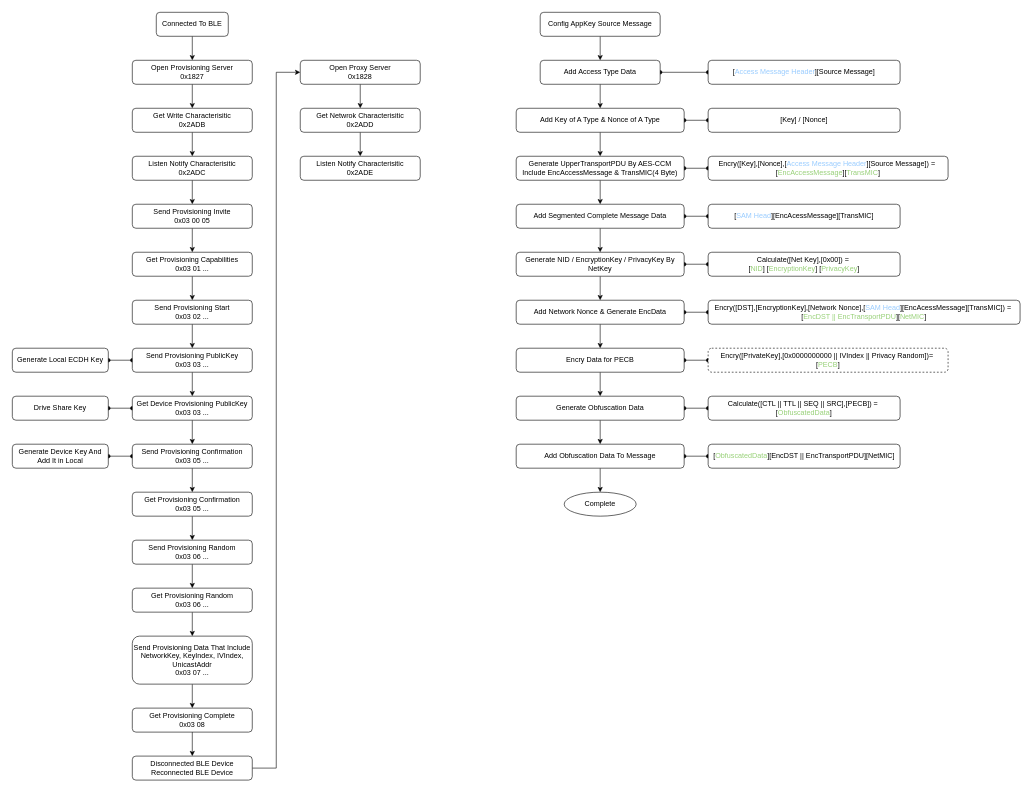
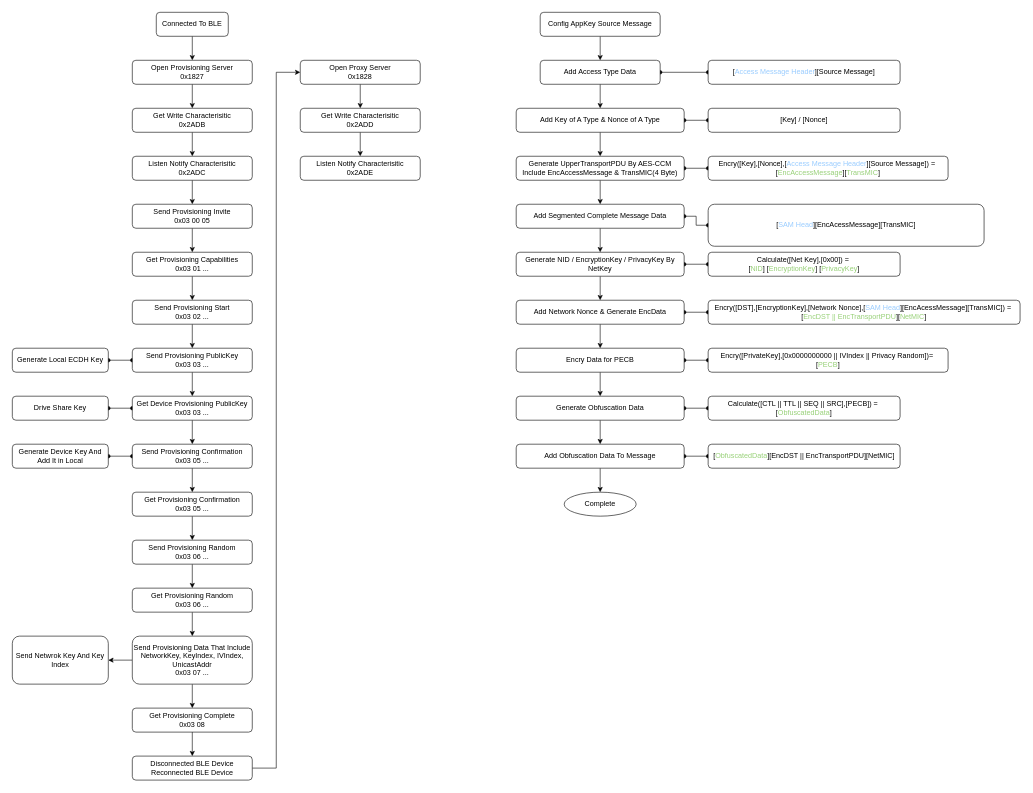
node "Get Netwrok Characterisitic 0x2ADD": label "Get Netwrok Characterisitic 0x2ADD" -> "Get Write Characterisitic 0x2ADD"
node "[SAM Head][EncAcessMessage][TransMIC]": size 192x24 -> 276x42
node "Encry([PrivateKey],[0x0000000000 || IVIndex || Privacy Random])= [PECB]": style dashed -> solid
node "Send Netwrok Key And Key Index": added
edge "Send Provisioning Data That Include NetworkKey, KeyIndex, IVIndex, UnicastAddr 0x03 07 ..." -> "Send Netwrok Key And Key Index": added
